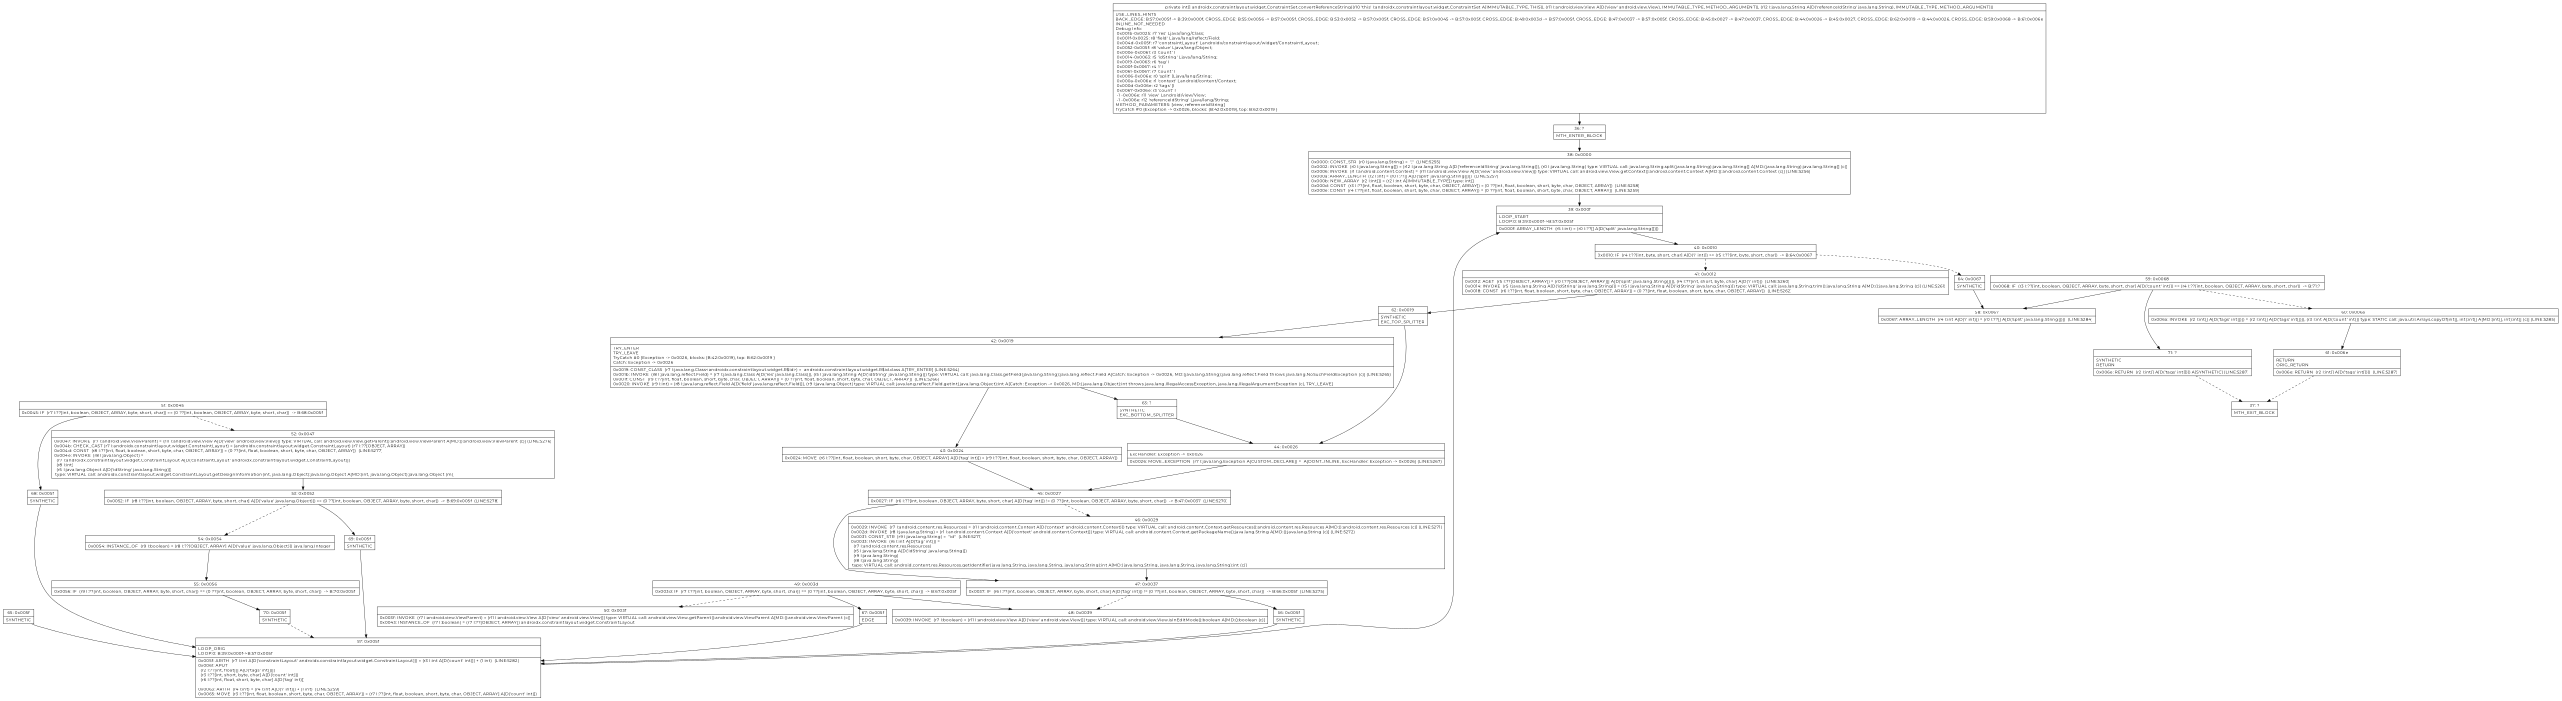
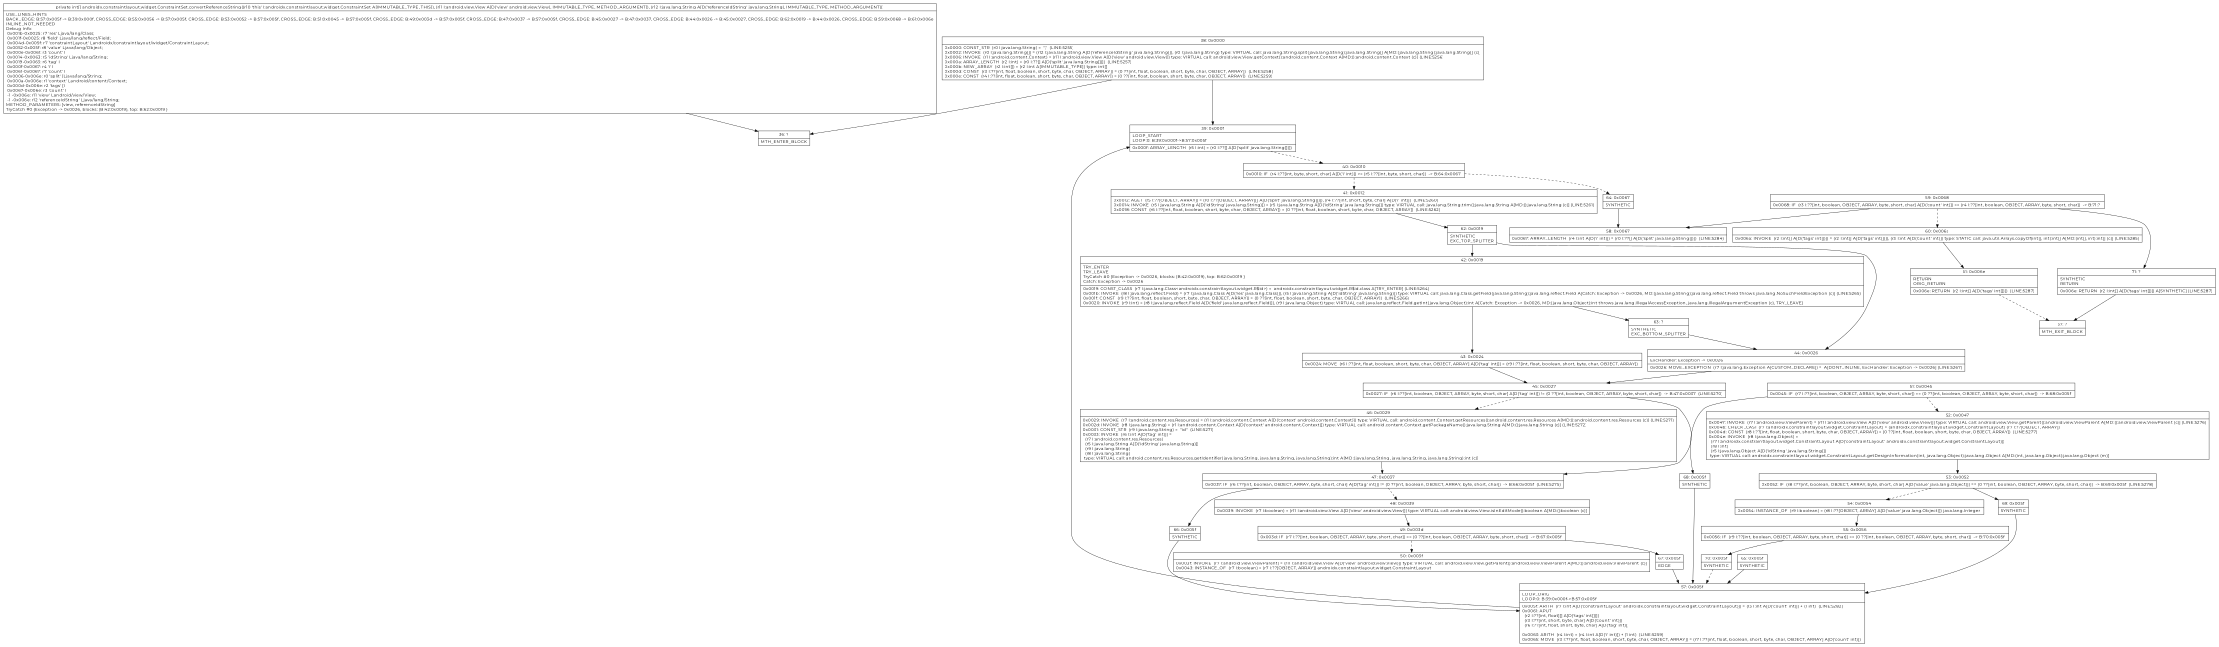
edge "36: ?" -> "38: 0x0000": reversed
edge "39: 0x000f" -> "40: 0x0010": style solid -> dashed
edge "71: ?" -> "37: ?": style dashed -> solid
edge "49: 0x003d" -> "48: 0x0039": reversed
